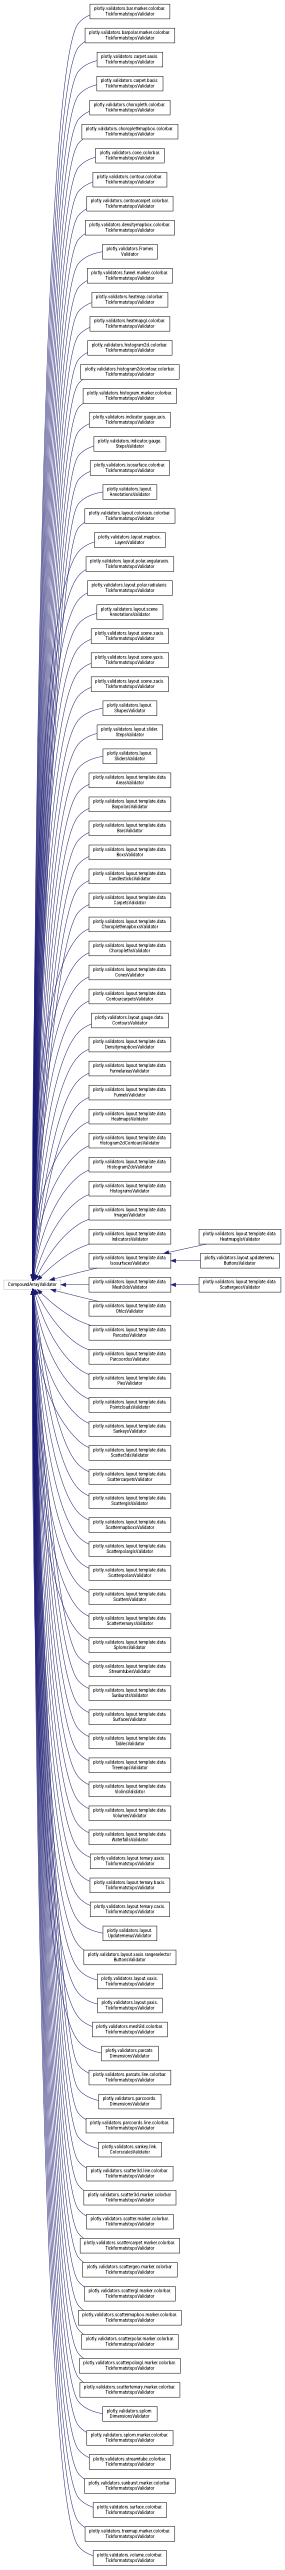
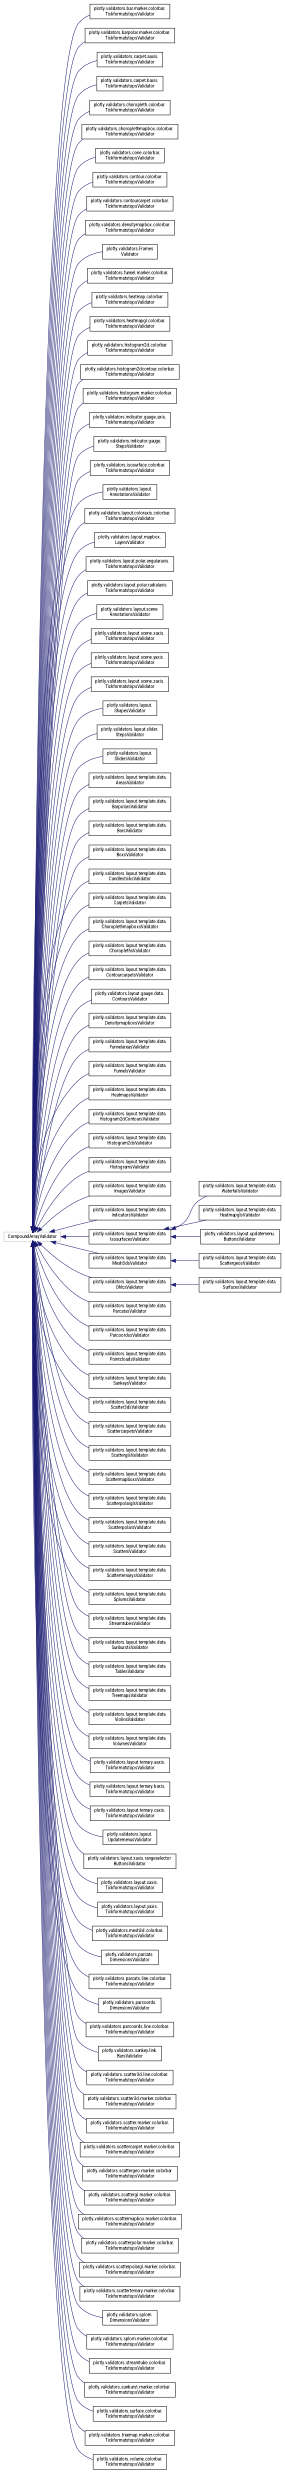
node "plotly.validators.layout.template.data. ConesValidator": removed
node "plotly.validators.layout.template.data. PiesValidator": removed
edge "plotly.validators.layout.template.data. SurfacesValidator" -> "CompoundArrayValidator": now "plotly.validators.layout.template.data. SurfacesValidator" -> "plotly.validators.layout.template.data. OhlcsValidator"
edge "plotly.validators.layout.template.data. WaterfallsValidator" -> "CompoundArrayValidator": now "plotly.validators.layout.template.data. WaterfallsValidator" -> "plotly.validators.layout.template.data. IsosurfacesValidator"
node "plotly.validators.sankey.link. ColorscalesValidator": label "plotly.validators.sankey.link. ColorscalesValidator" -> "plotly.validators.sankey.link. BarsValidator"
